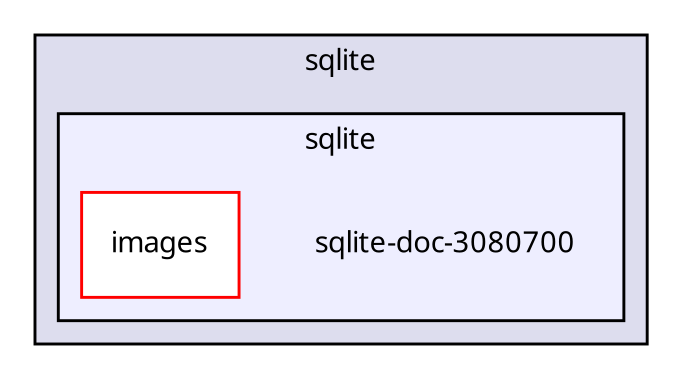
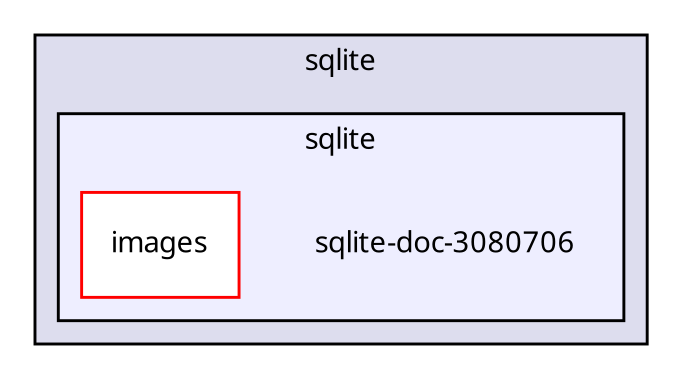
node "sqlite-doc-3080700": label "sqlite-doc-3080700" -> "sqlite-doc-3080706"
